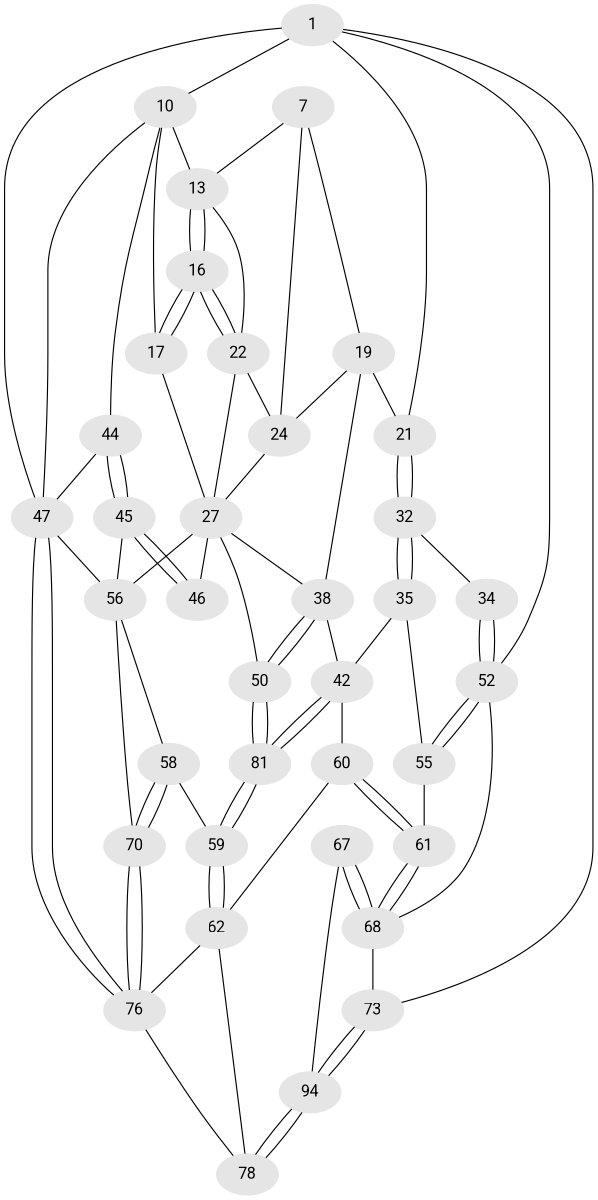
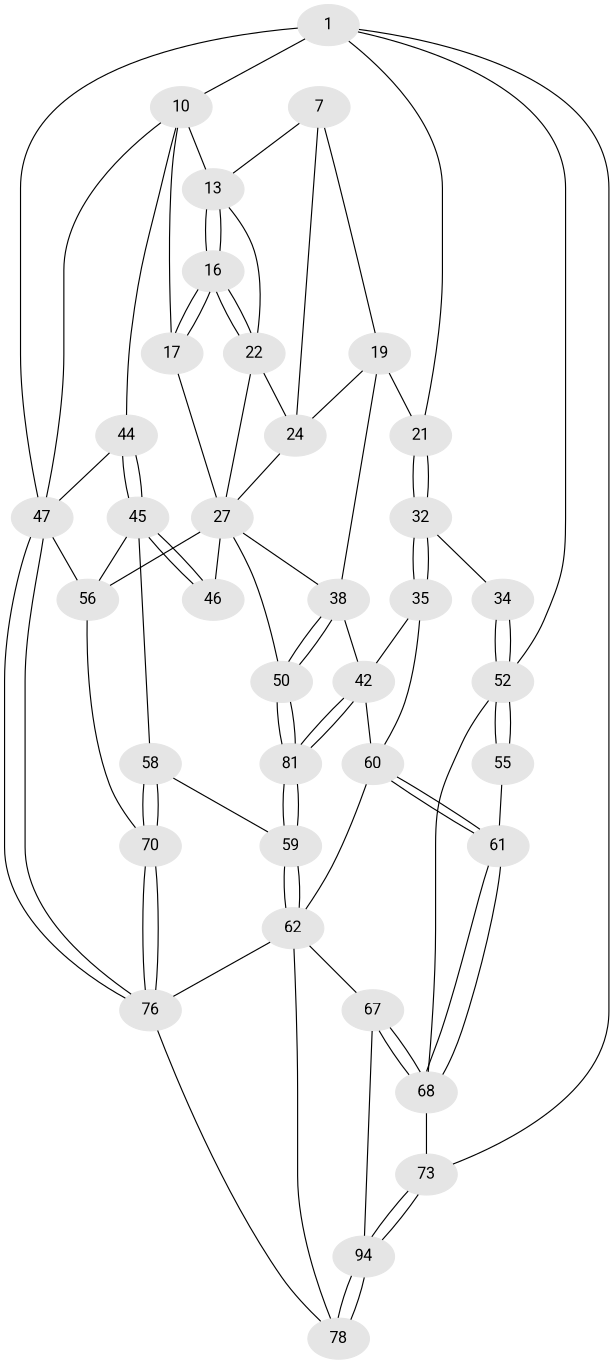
edge "56" -- "58": now "45" -- "58"
edge "35" -- "55": now "35" -- "60"
edge "62" -- "67": added
